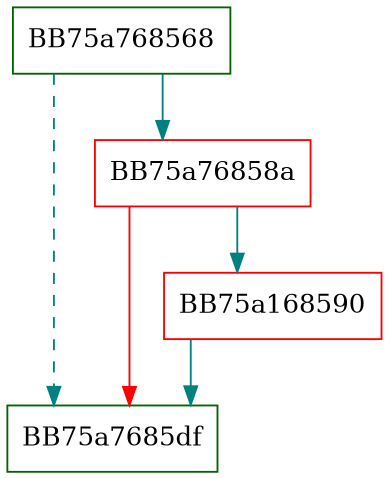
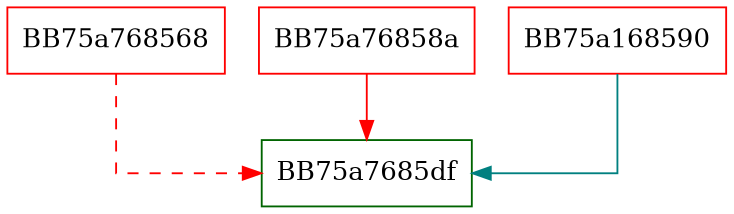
node "BB75a768568": color darkgreen -> red
edge "BB75a768568" -> "BB75a76858a": removed
edge "BB75a768568" -> "BB75a7685df": color teal -> red
edge "BB75a76858a" -> "BB75a168590": removed
